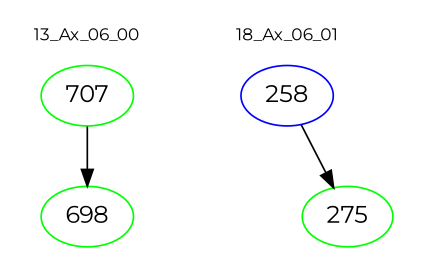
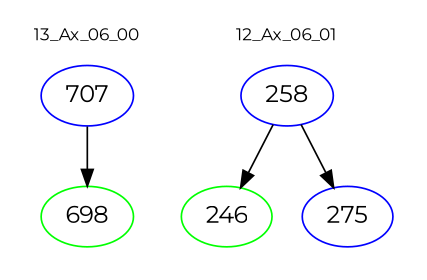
cluster "18_Ax_06_01": label "18_Ax_06_01" -> "12_Ax_06_01"
node "707": color green -> blue
node "246": added
node "275": color green -> blue
